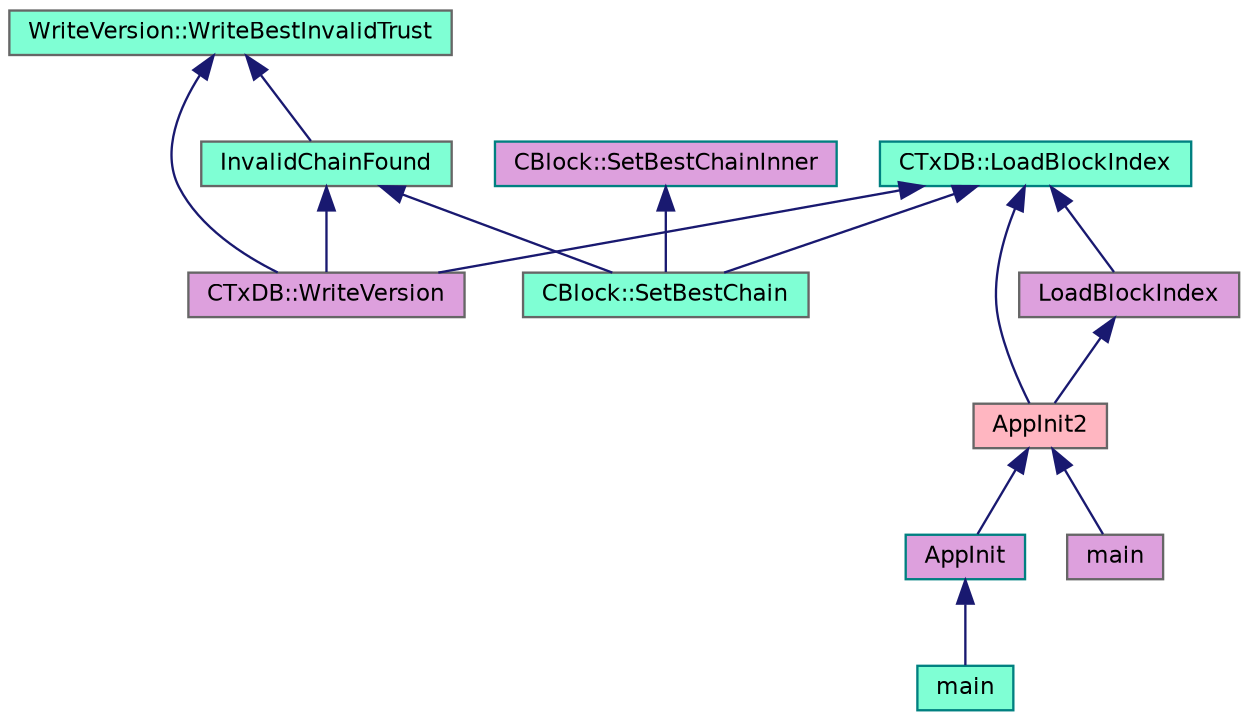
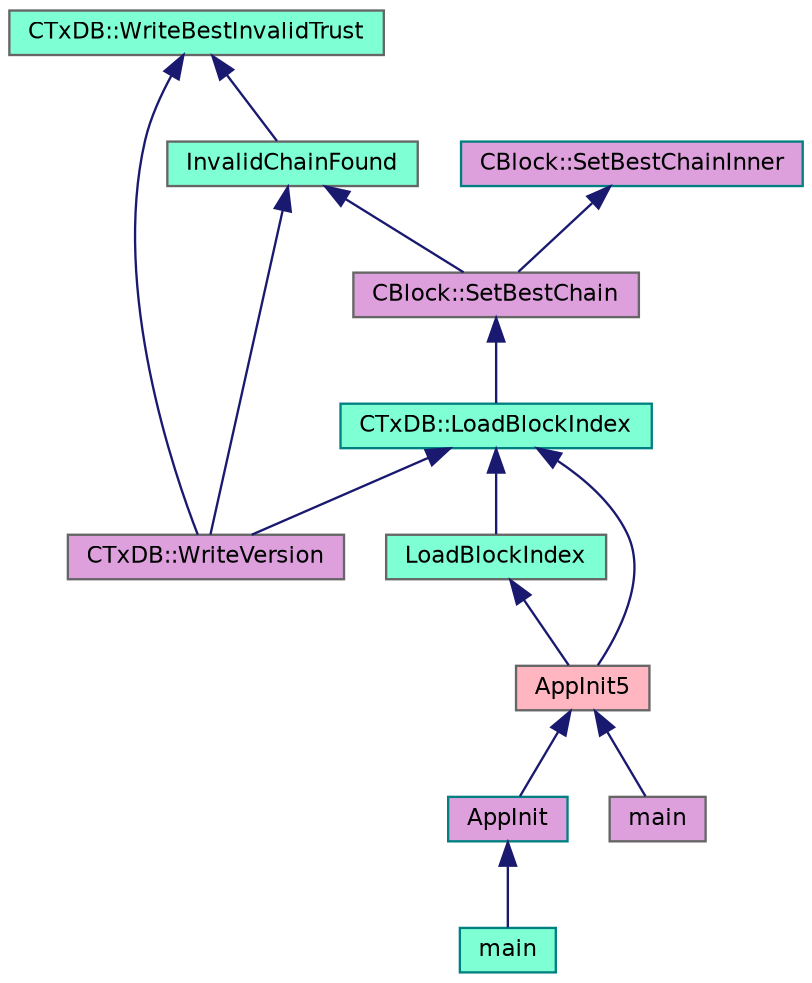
node "WriteVersion::WriteBestInvalidTrust": label "WriteVersion::WriteBestInvalidTrust" -> "CTxDB::WriteBestInvalidTrust"
edge "CBlock::SetBestChain" -> "CTxDB::LoadBlockIndex": reversed
node "CBlock::SetBestChain": fillcolor aquamarine -> plum
node "LoadBlockIndex": fillcolor plum -> aquamarine
node "AppInit2": label "AppInit2" -> "AppInit5"
